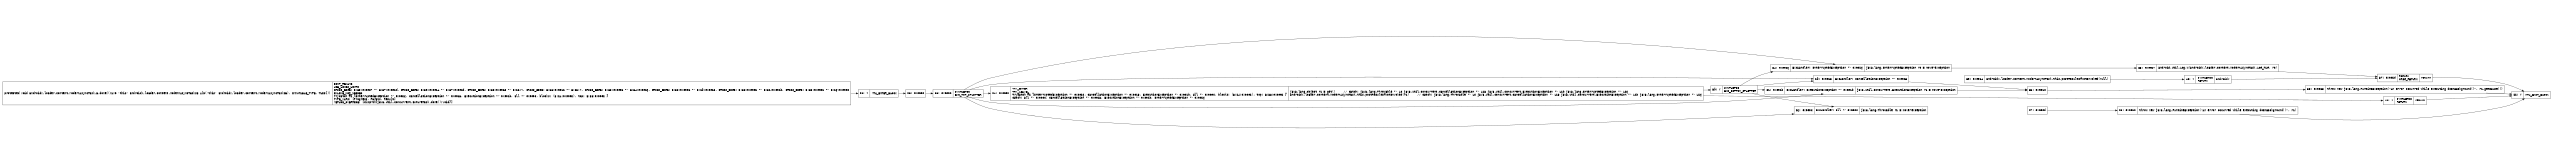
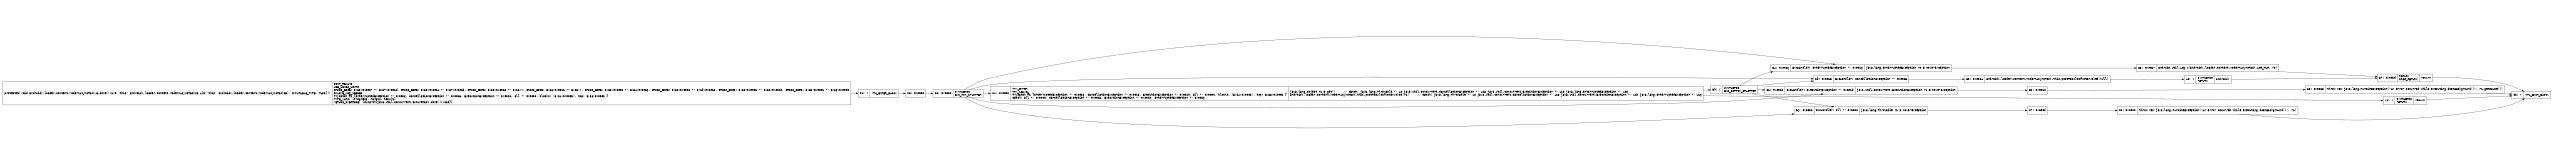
edge "29: 0x0013" -> "32: 0x001c": now "29: 0x0013" -> "30: 0x0014"
edge "26: 0x000c" -> "27: 0x000d": added
